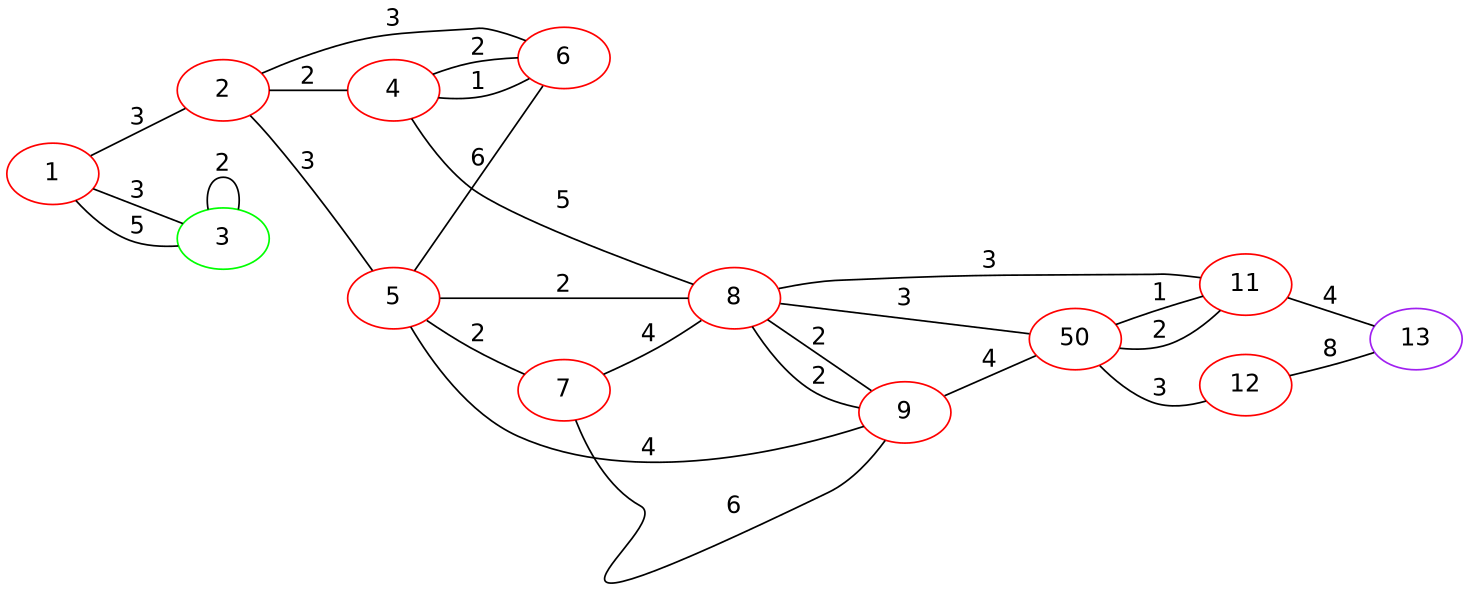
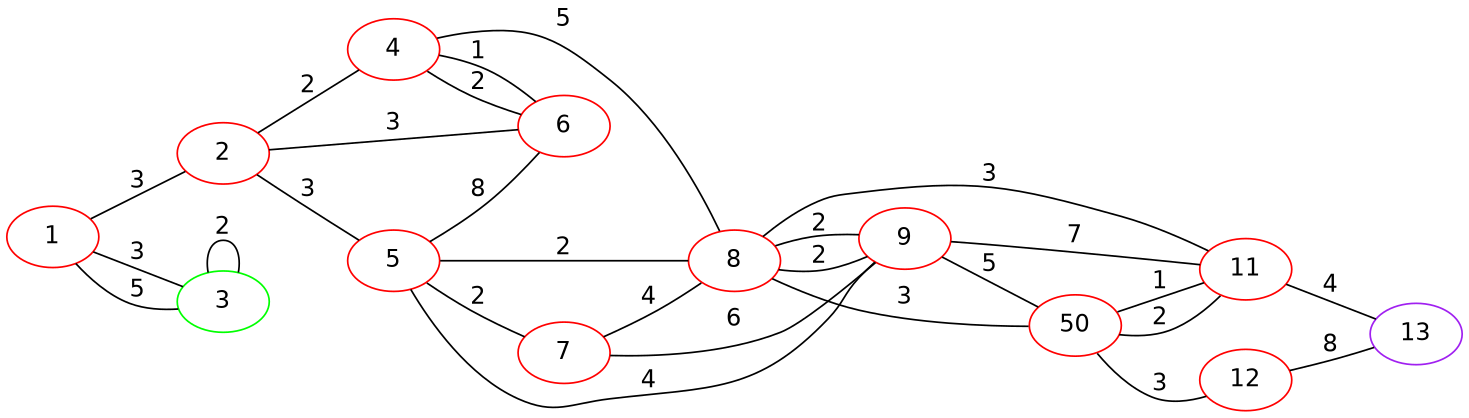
edge "6" -- "5": label "6" -> "8"
edge "9" -- "11": added, label "7"
edge "50" -- "9": label "4" -> "5"
